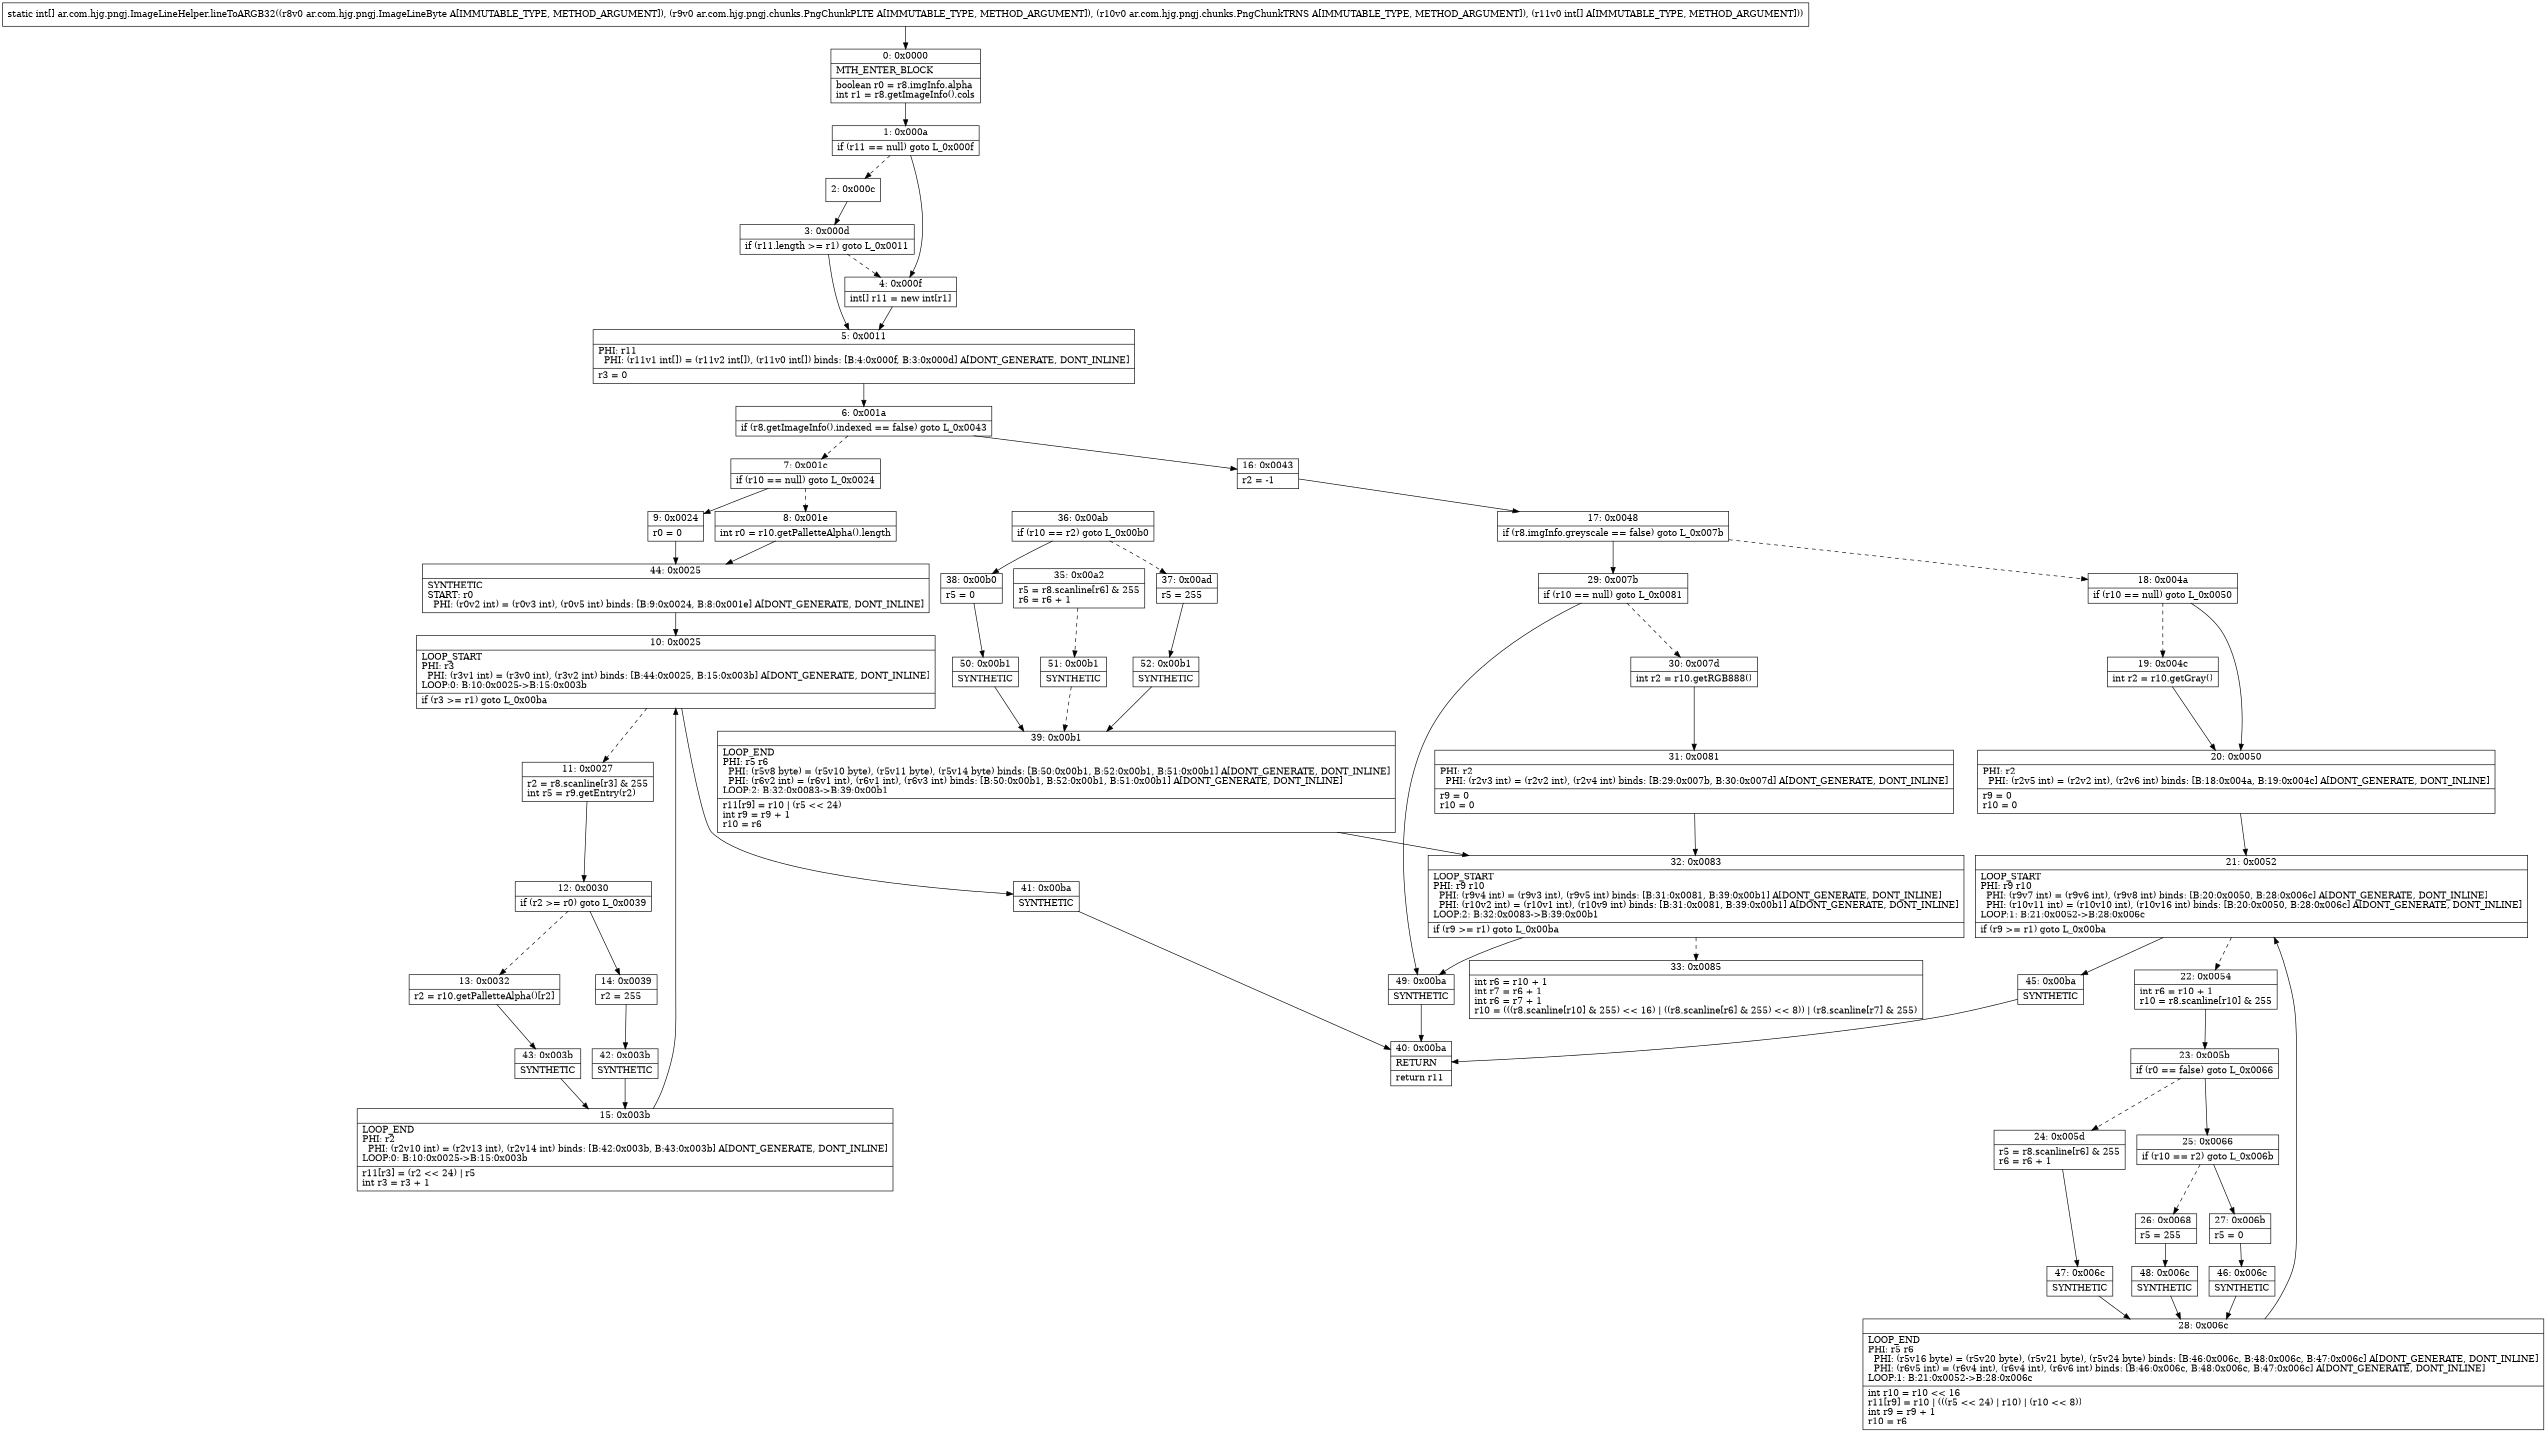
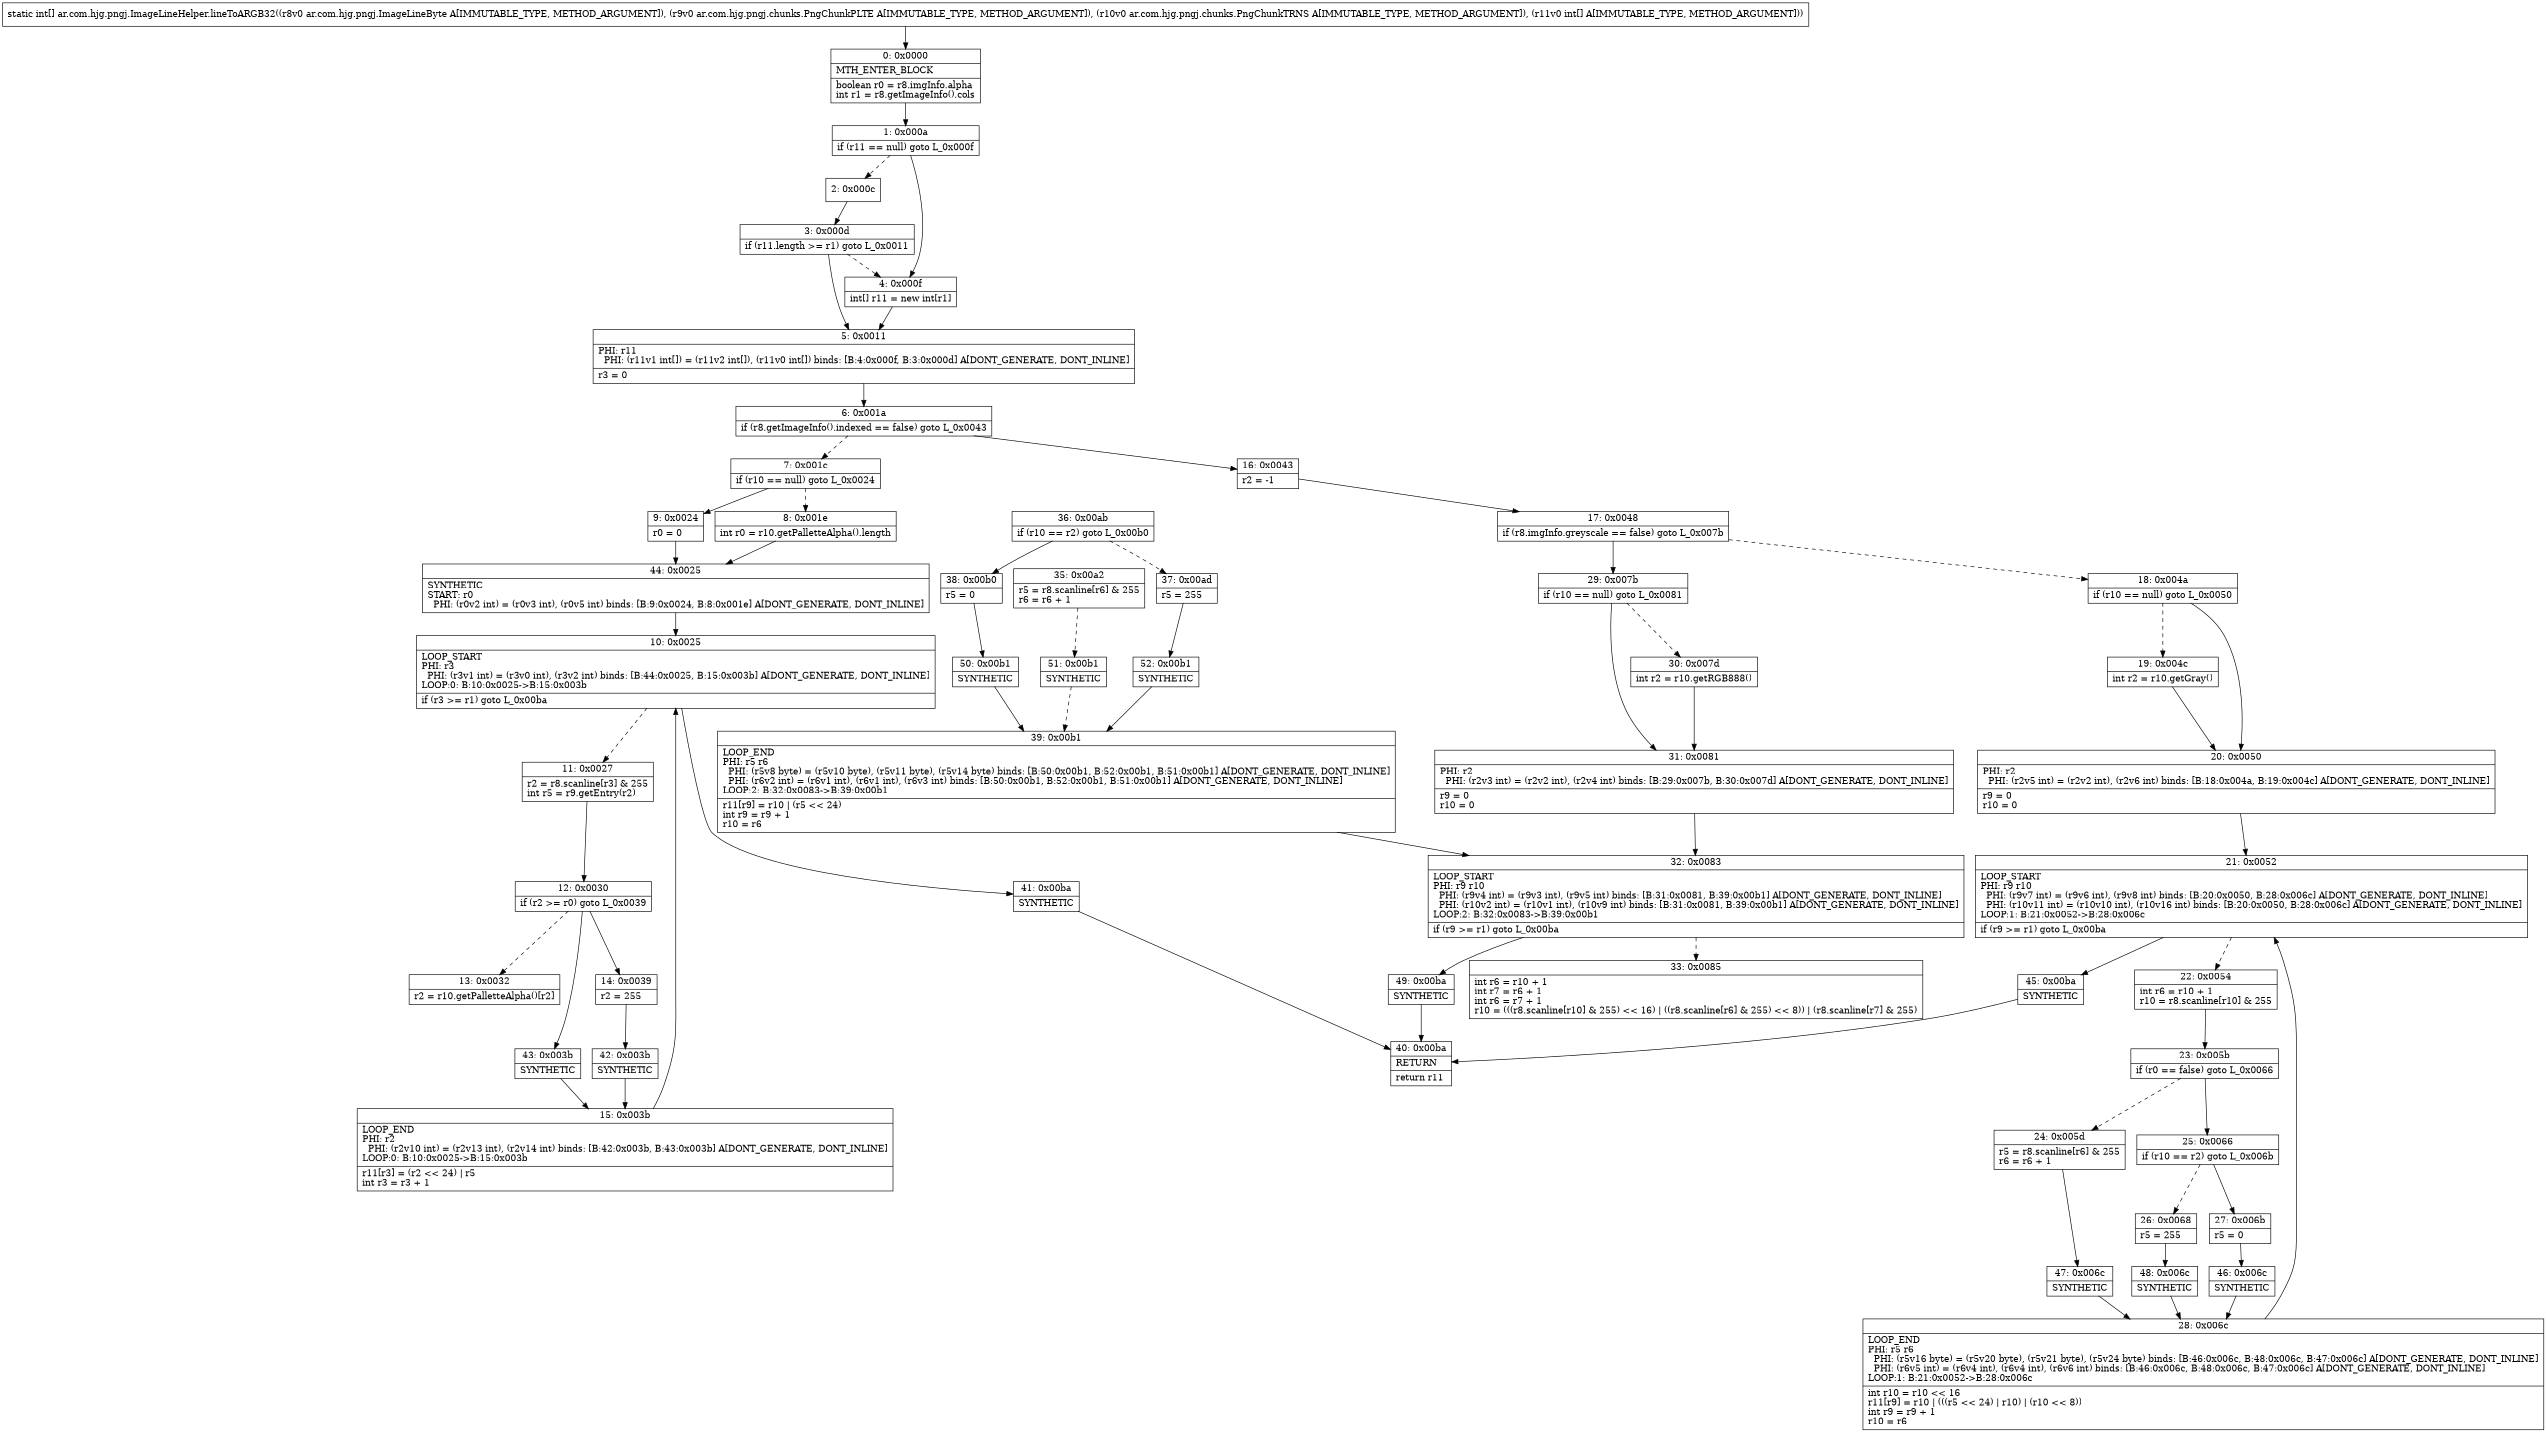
edge "29: 0x007b" -> "49: 0x00ba": now "29: 0x007b" -> "31: 0x0081"
edge "13: 0x0032" -> "43: 0x003b": now "12: 0x0030" -> "43: 0x003b"
